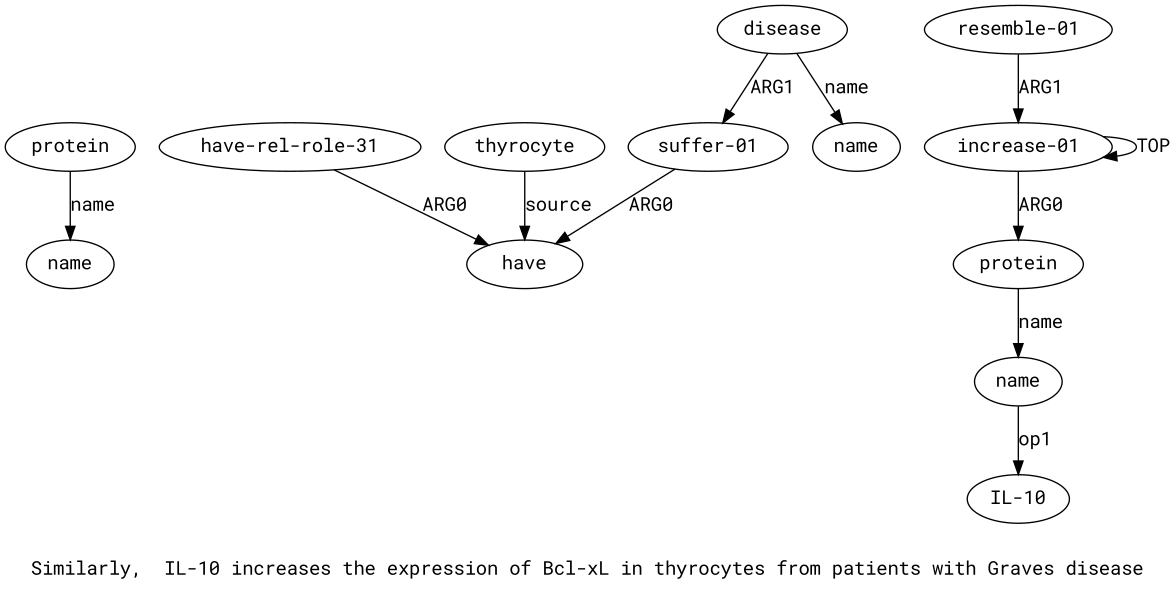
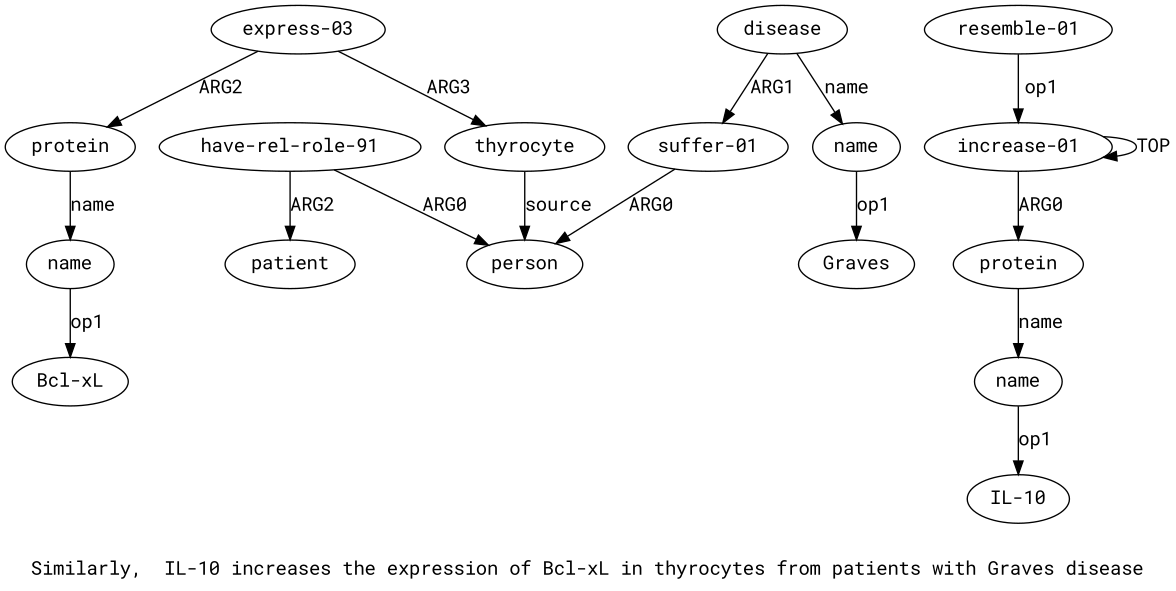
node "express-03": added
edge "resemble-01" -> "increase-01": label "ARG1" -> "op1"
node "have-rel-role-31": label "have-rel-role-31" -> "have-rel-role-91"
node "patient": added
node "have": label "have" -> "person"
node "Graves": added
node "Bcl-xL": added
